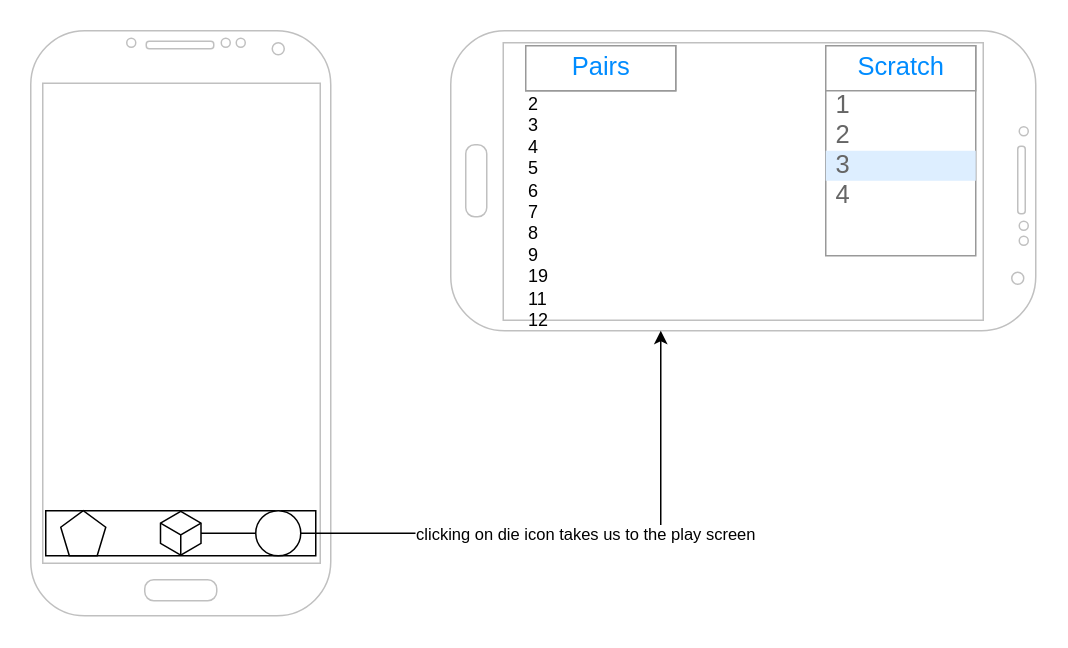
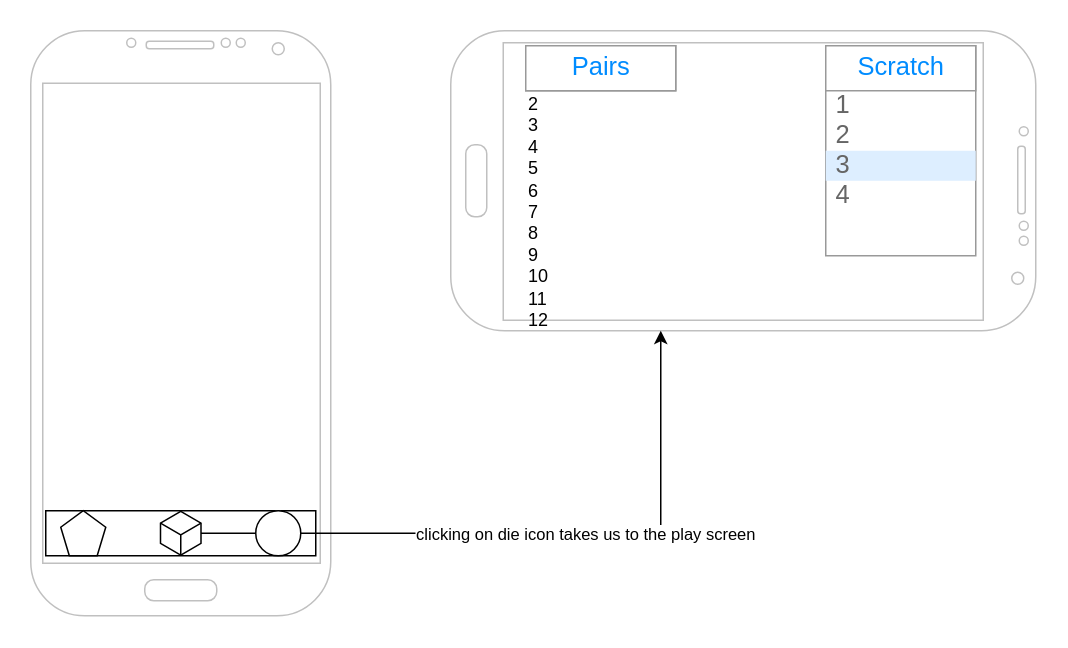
node "2 3 4 5 6 7 8 9 19 11 12": label "2 3 4 5 6 7 8 9 19 11 12" -> "2 3 4 5 6 7 8 9 10 11 12"
